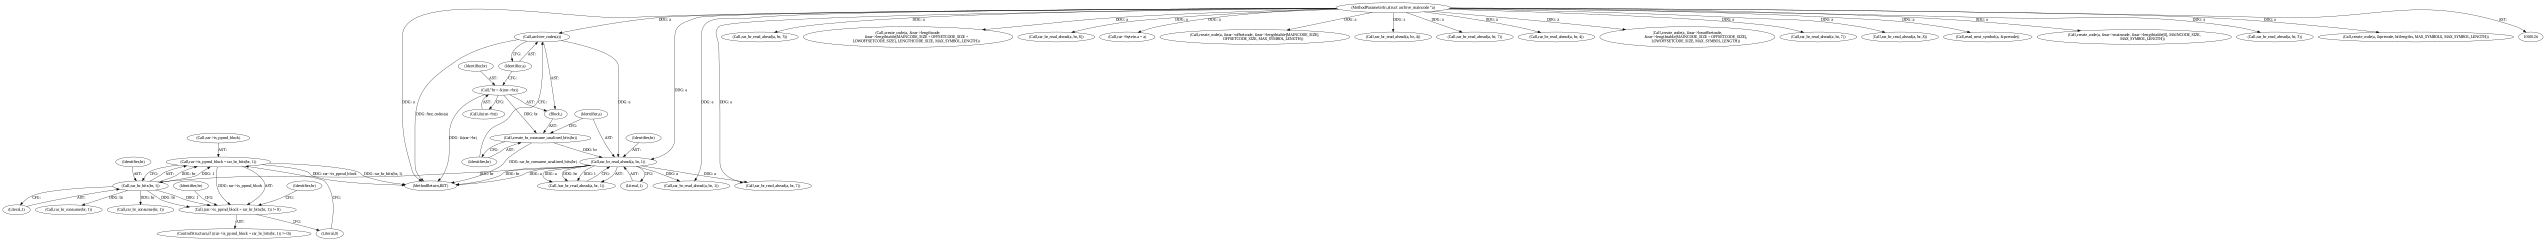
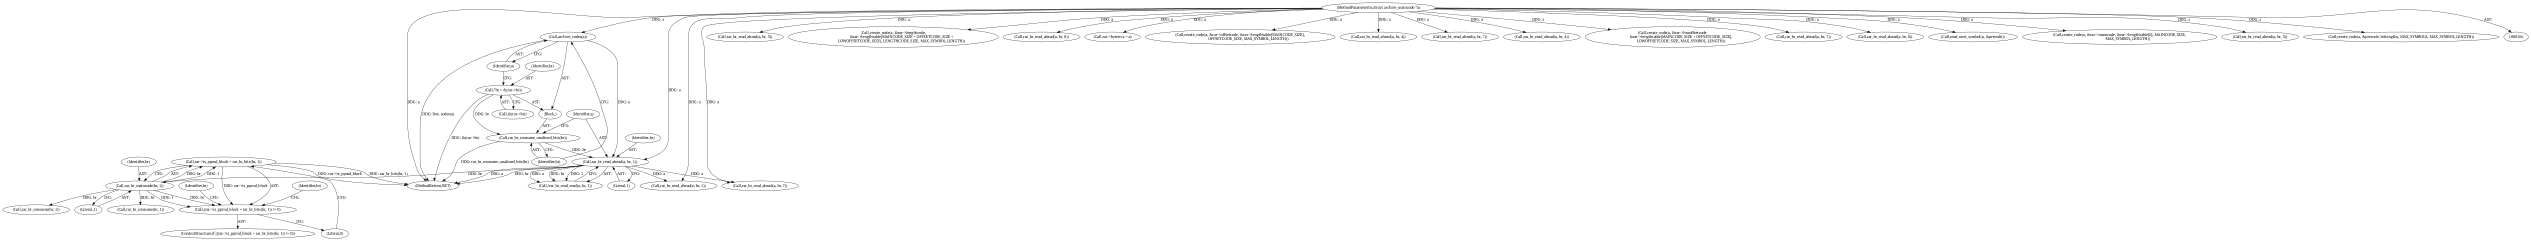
node "1000126": label "1000126" -> "1000106"
node "(Call,rar->is_ppmd_block)": removed
node "(Call,create_br_consume_unalined_bits(br))": label "(Call,create_br_consume_unalined_bits(br))" -> "(Call,rar_br_consume_unalined_bits(br))"
node "(Call,rar_br_bits(br, 1))": label "(Call,rar_br_bits(br, 1))" -> "(Call,rar_br_maincode(br, 1))"
node "(Call,!rar_br_read_ahead(a, br, 1))": label "(Call,!rar_br_read_ahead(a, br, 1))" -> "(Call,!rar_br_read_read(a, br, 1))"
